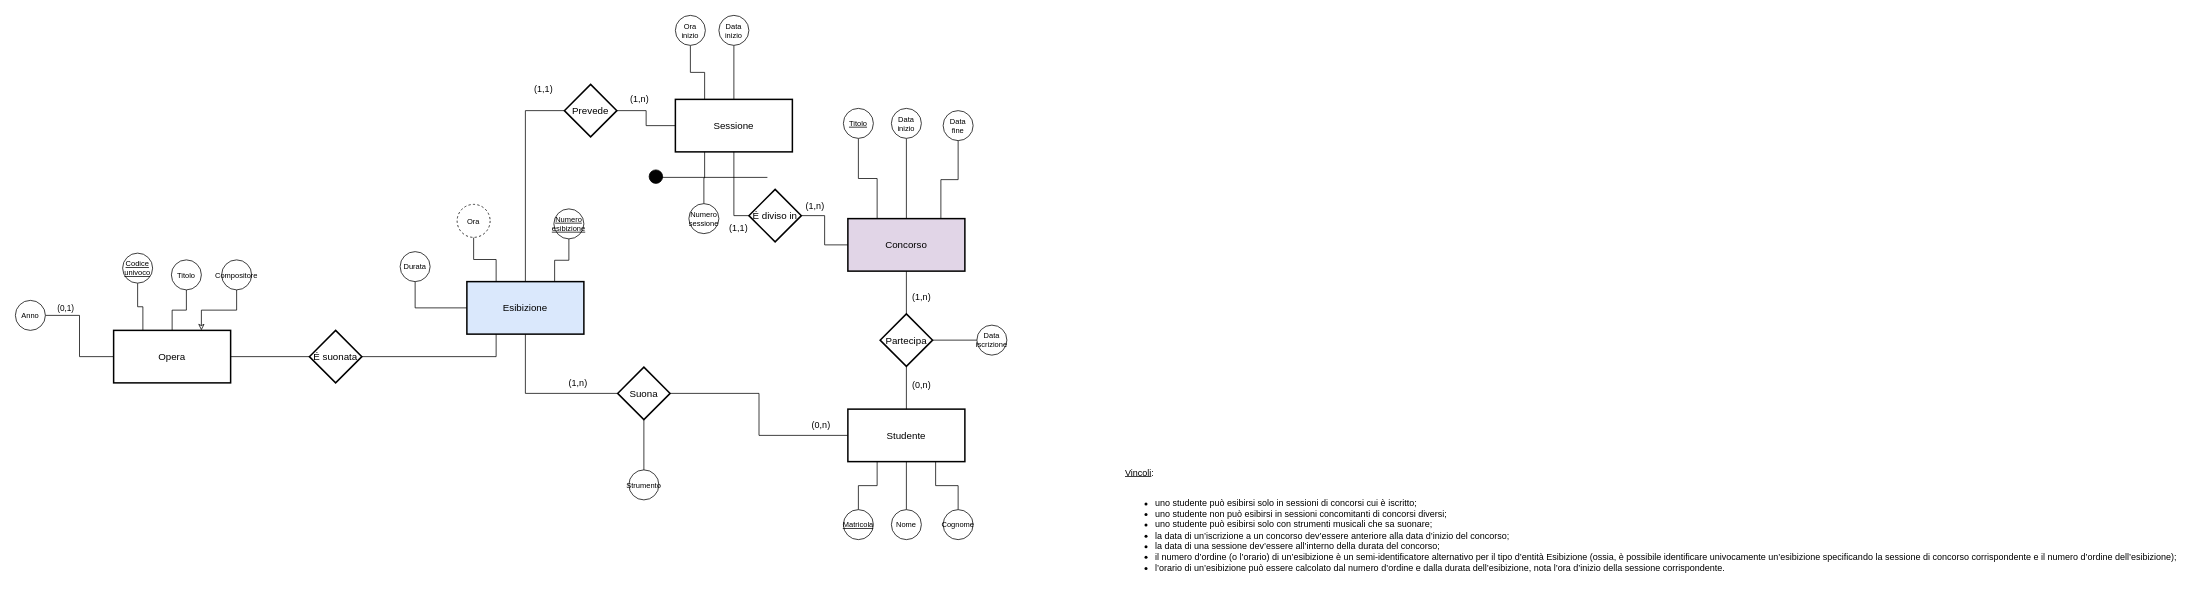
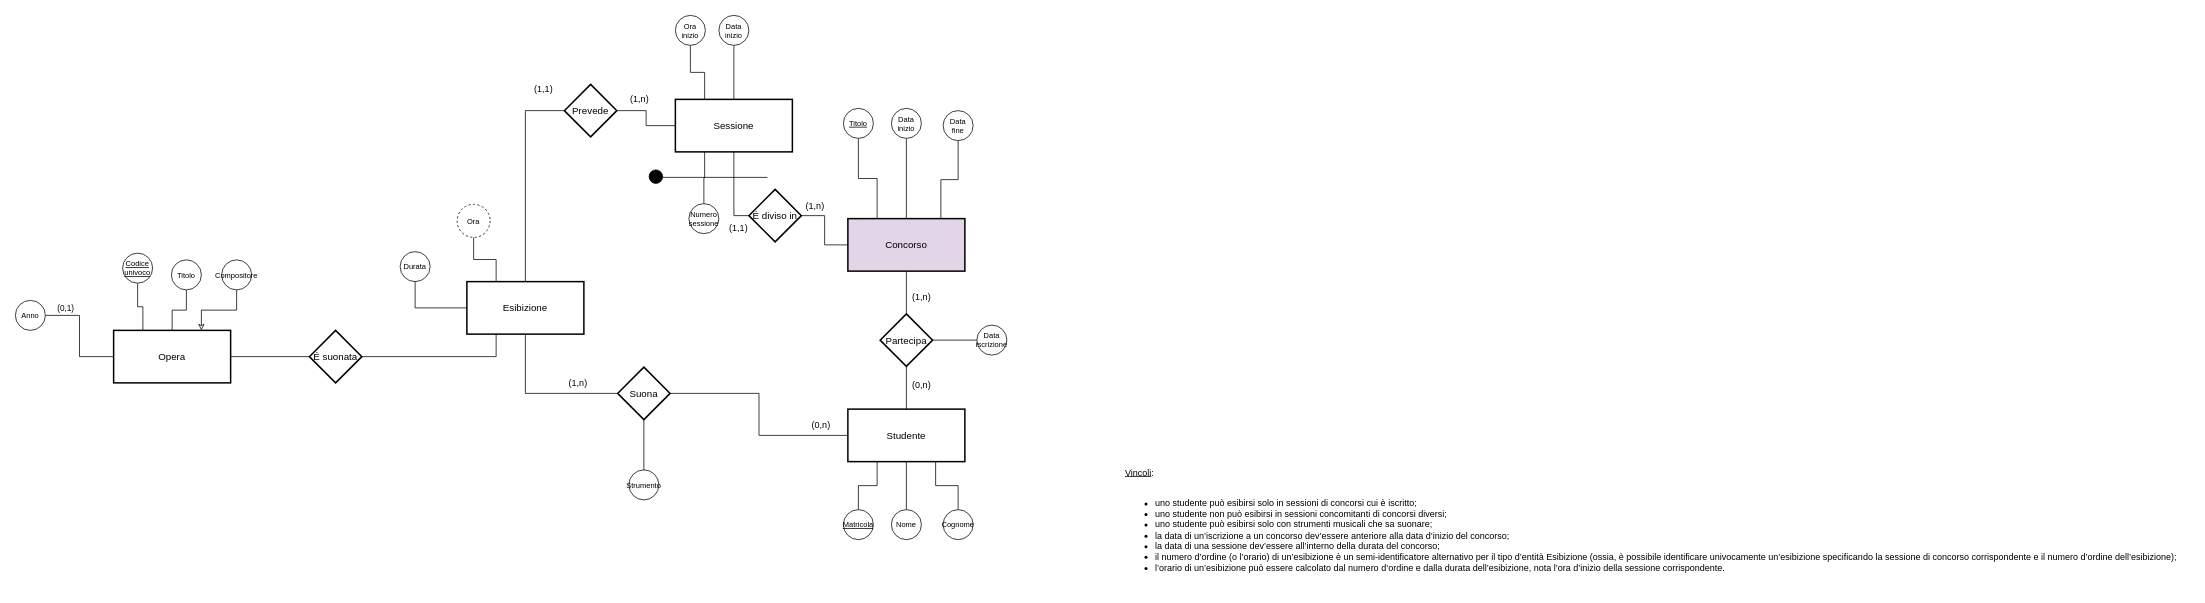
node "Numero esibizione": removed
edge "Numero esibizione" -- "Esibizione": removed
node "Esibizione": fillcolor #dae8fc -> #ffffff
